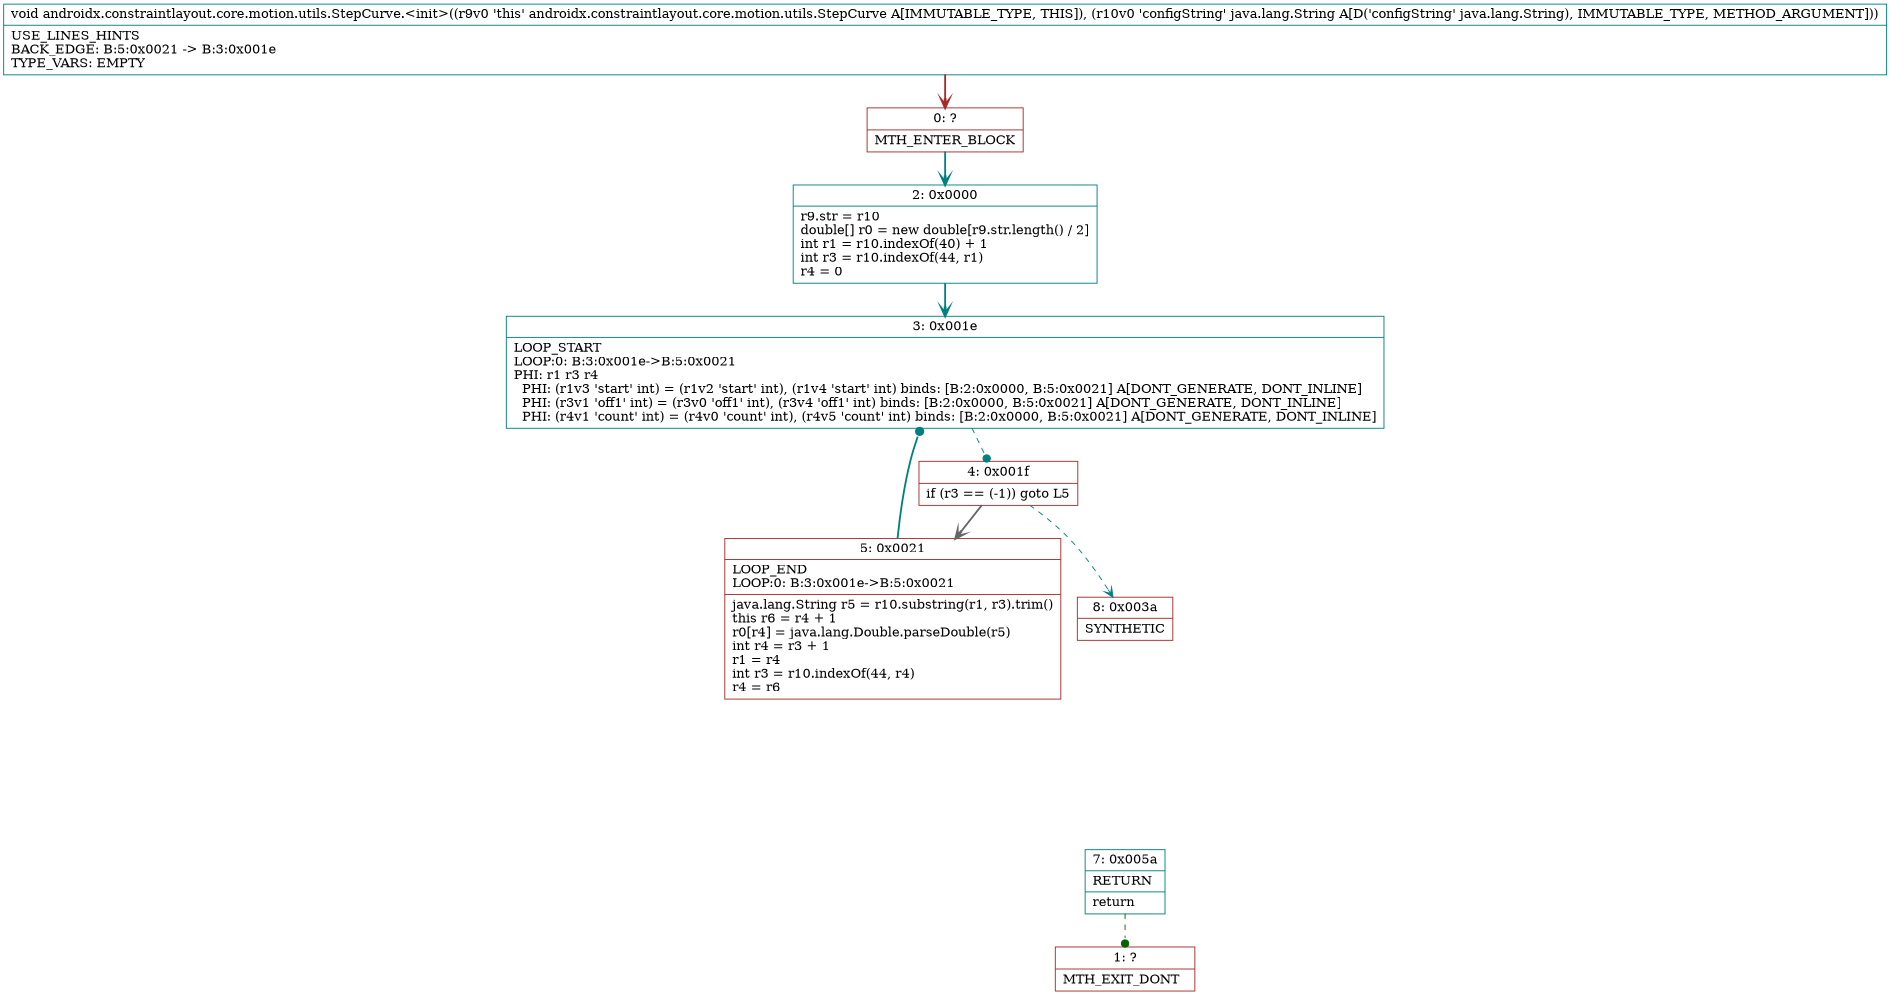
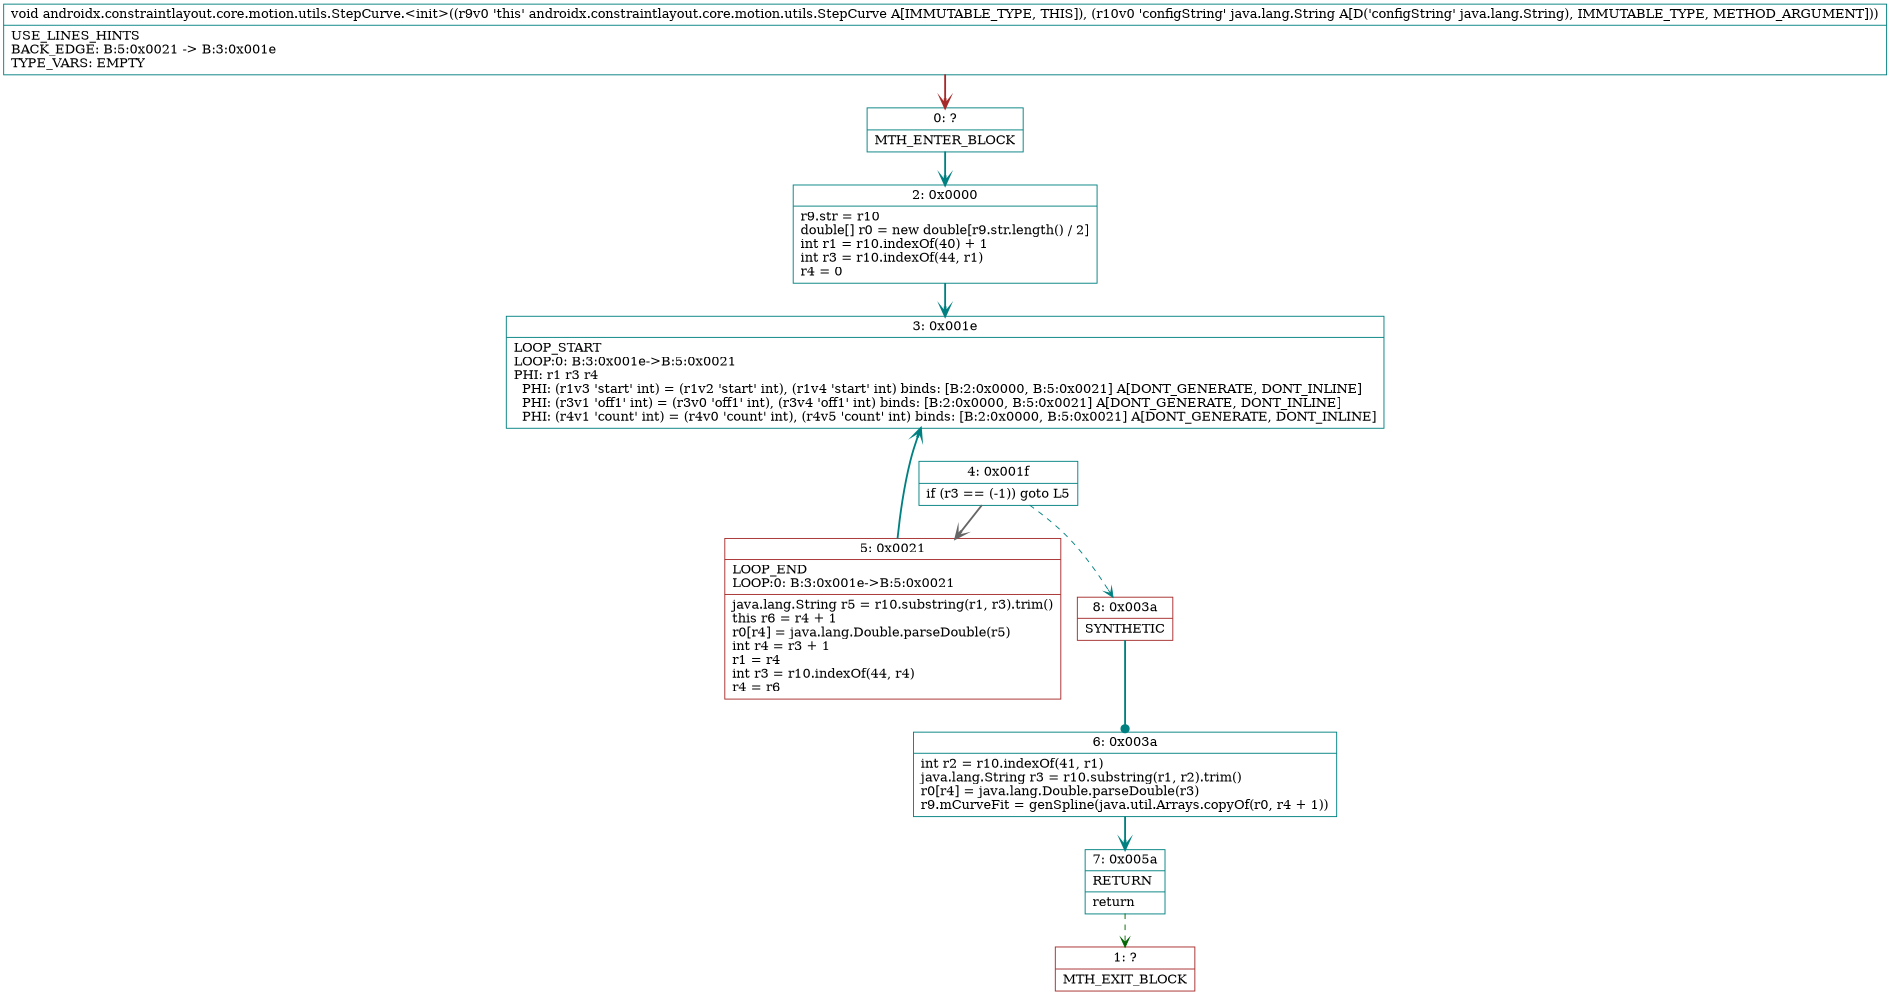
node "0: ?": color brown -> teal
edge "3: 0x001e" -> "4: 0x001f": removed
node "4: 0x001f": color brown -> teal
edge "5: 0x0021" -> "3: 0x001e": arrowhead dot -> vee
node "6: 0x003a": added
edge "7: 0x005a" -> "1: ?": arrowhead dot -> vee
node "1: ?": text "MTH_EXIT_DONT" -> "MTH_EXIT_BLOCK"
